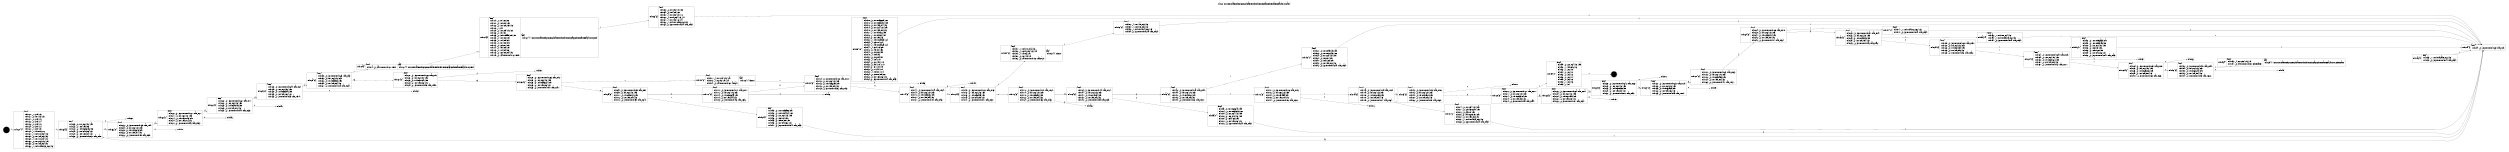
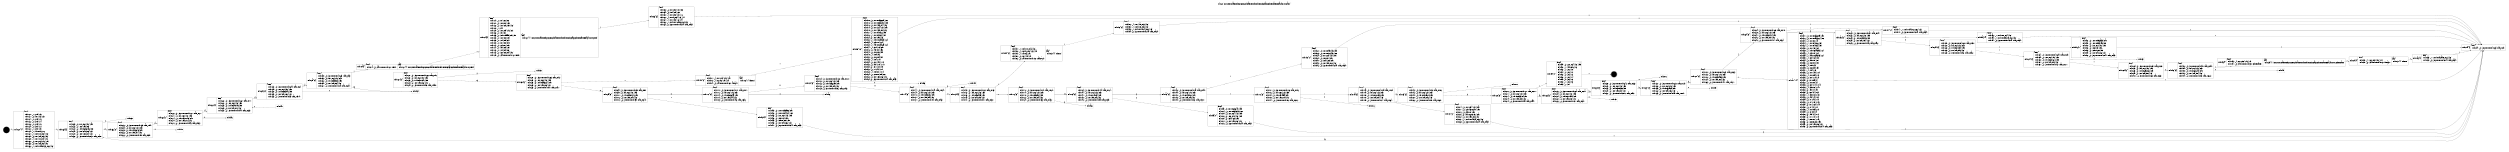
node "0x401e65": removed
node "0x401c9c [9]": added
edge "0x4016ae [25]" -> "0x4016c7 [25]": now "0x4016ae [25]" -> "0x401f89"
node "0x401a71 [144]": added
edge "0x401b01 [13]" -> "0x40172b [25]": now "0x401b01 [13]" -> "0x401b0e [102]"
edge "0x401682 [22]" -> "0x401b9b": reversed
